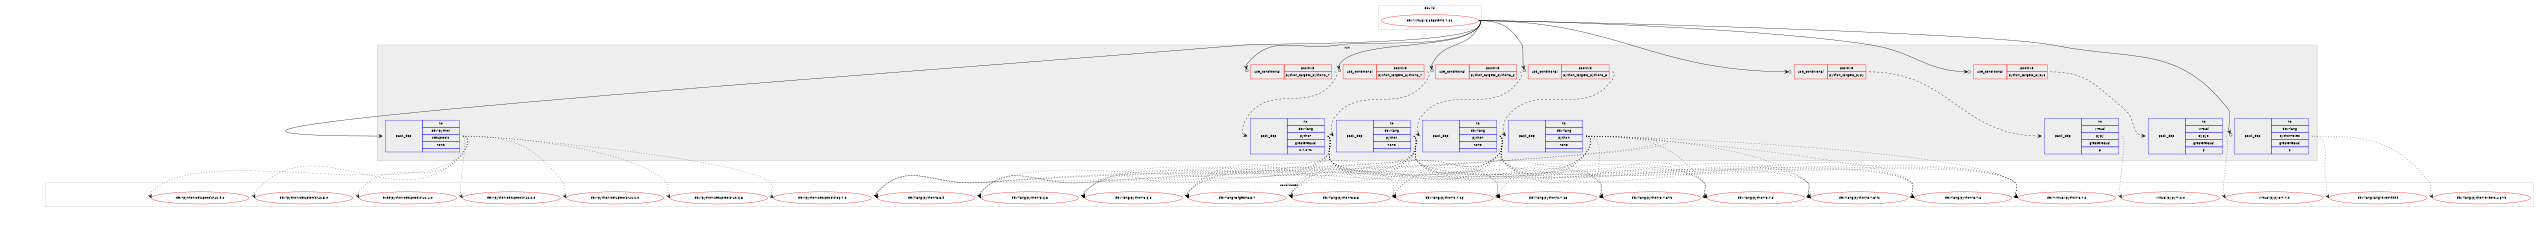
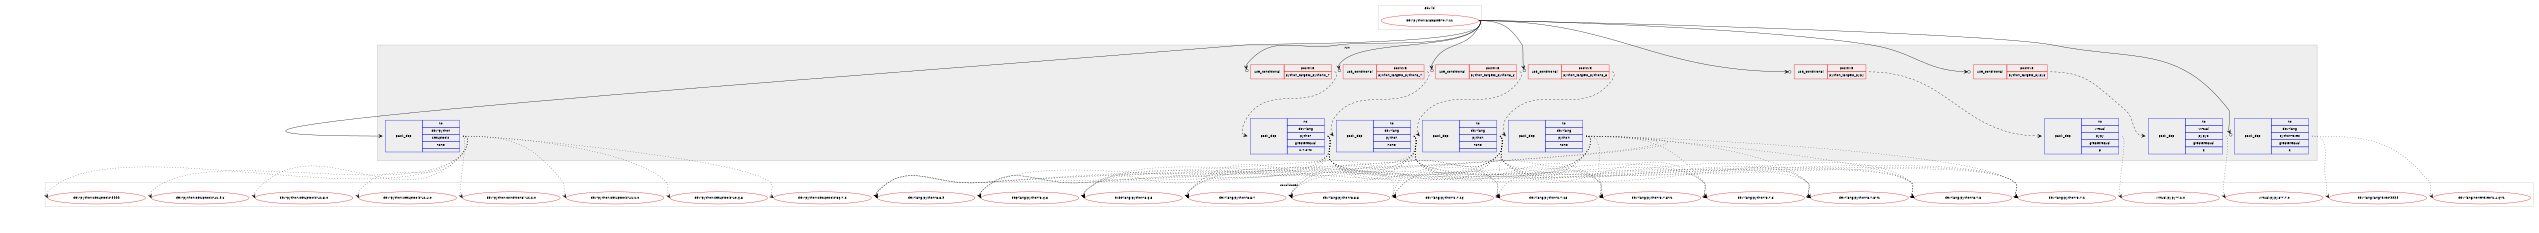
node "dev-virtual/alabaster-0.7.11": label "dev-virtual/alabaster-0.7.11" -> "dev-python/alabaster-0.7.11"
node "dev-python/setuptools-9999": added
node "exec-python/setuptools-41.4.0": label "exec-python/setuptools-41.4.0" -> "dev-python/setuptools-41.4.0"
node "dev-python/setuptools-41.2.0": label "dev-python/setuptools-41.2.0" -> "dev-python/conditional-41.2.0"
node "dev-lang/python-3.6.8": label "dev-lang/python-3.6.8" -> "dep-lang/python-3.6.8"
node "dev-lang/python-3.6.5": label "dev-lang/python-3.6.5" -> "exec-lang/python-3.6.5"
node "dev-lang/targets-3.5.7": label "dev-lang/targets-3.5.7" -> "dev-lang/python-3.5.7"
node "dev-virtual/python-3.7.2": label "dev-virtual/python-3.7.2" -> "dev-lang/python-3.7.2"
node "dev-lang/python-exec-2.4.6-r1": label "dev-lang/python-exec-2.4.6-r1" -> "dev-lang/none-exec-2.4.6-r1"
